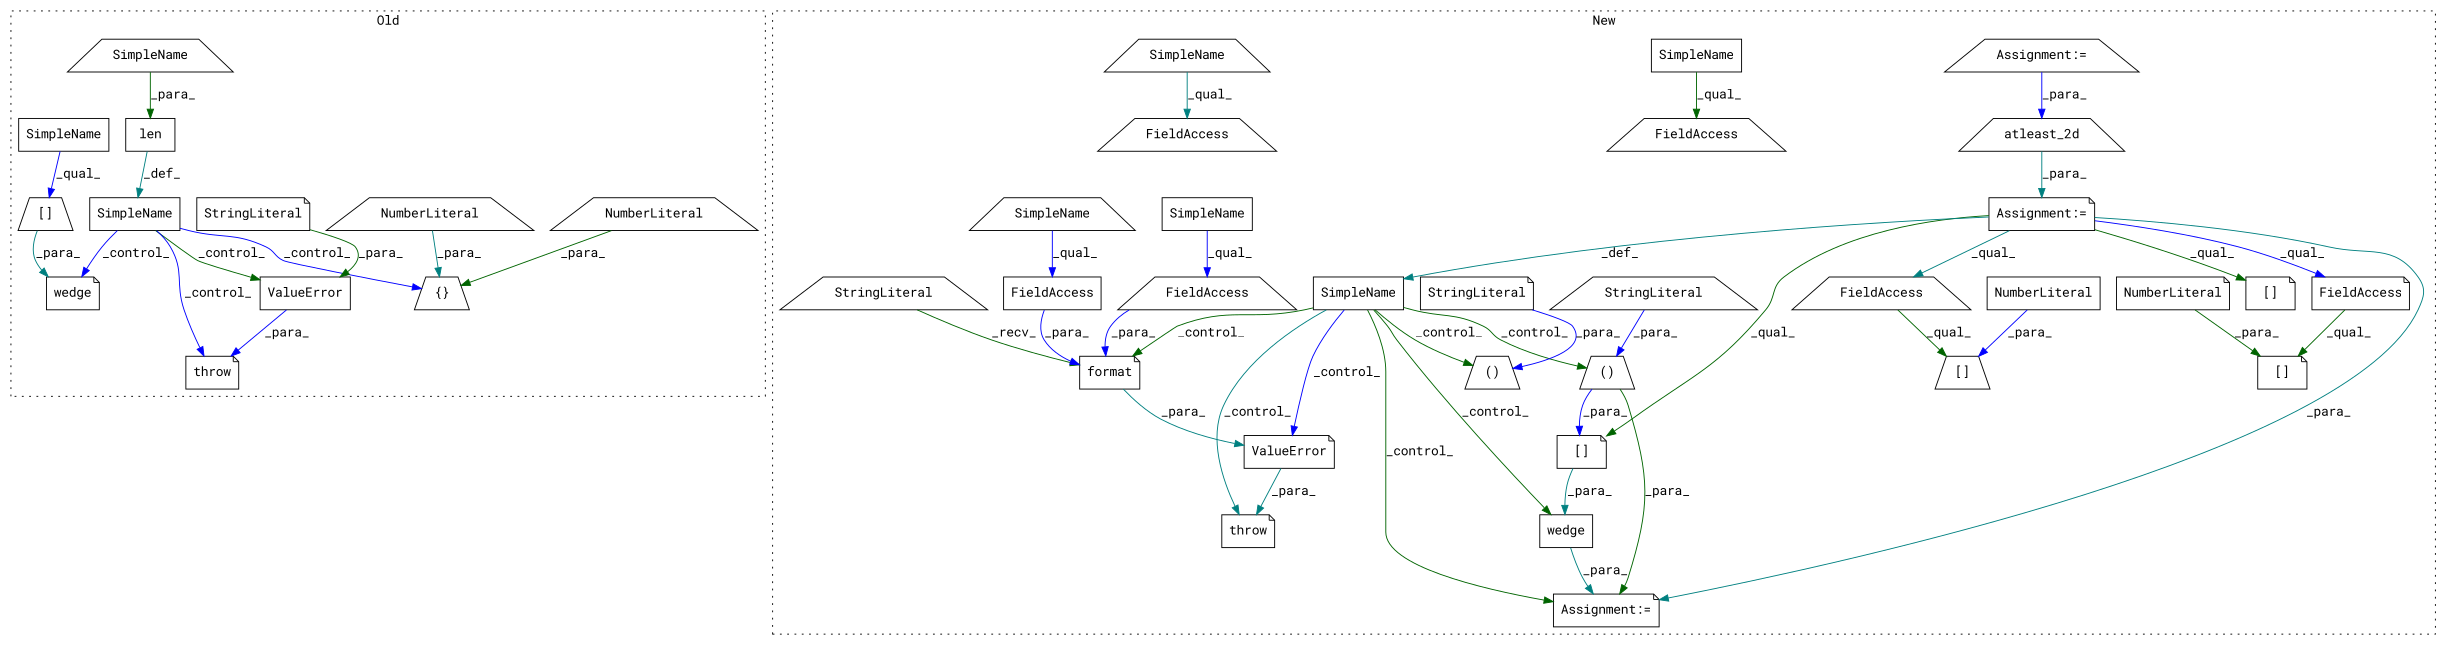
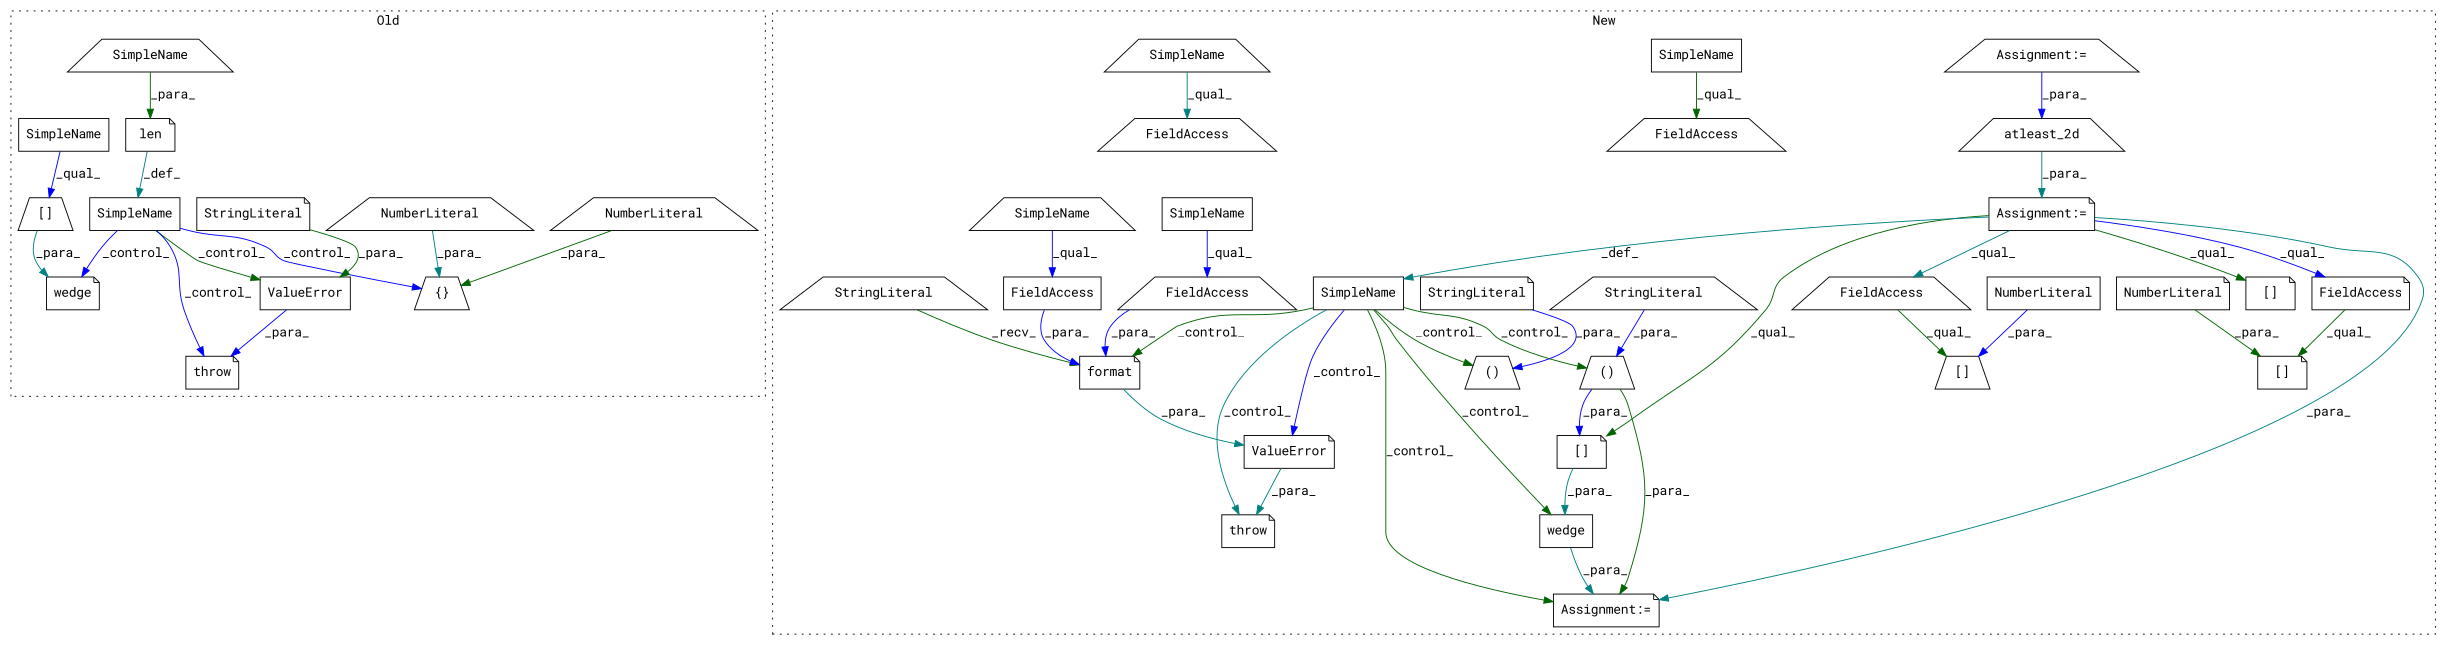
node "len": shape box -> note
